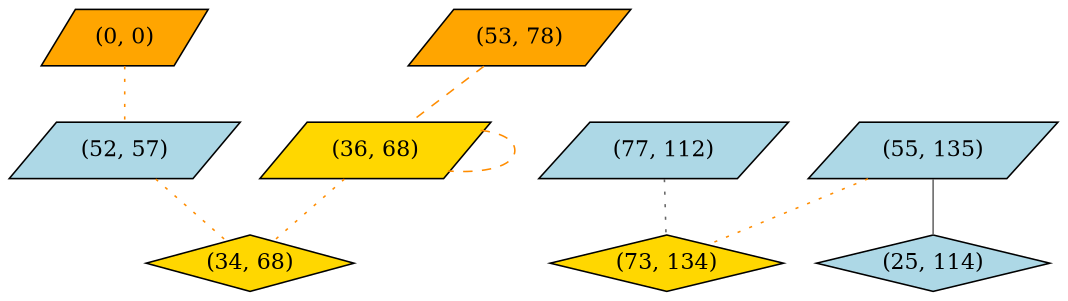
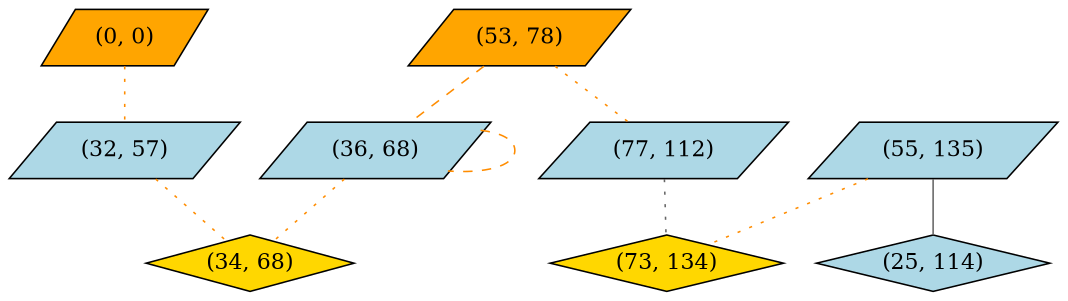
edge "(53, 78)" -- "(77, 112)": added
node "(52, 57)": label "(52, 57)" -> "(32, 57)"
node "(36, 68)": fillcolor gold -> lightblue
